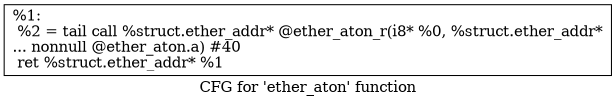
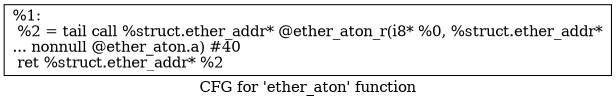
node "%1:": text "ret %struct.ether_addr* %1" -> "ret %struct.ether_addr* %2"
